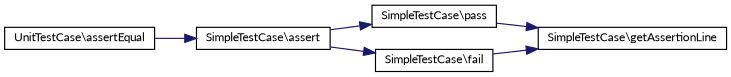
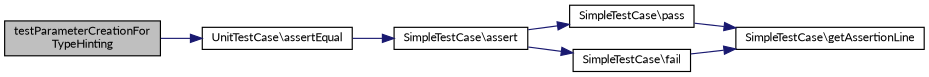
node "testParameterCreationFor TypeHinting": added
